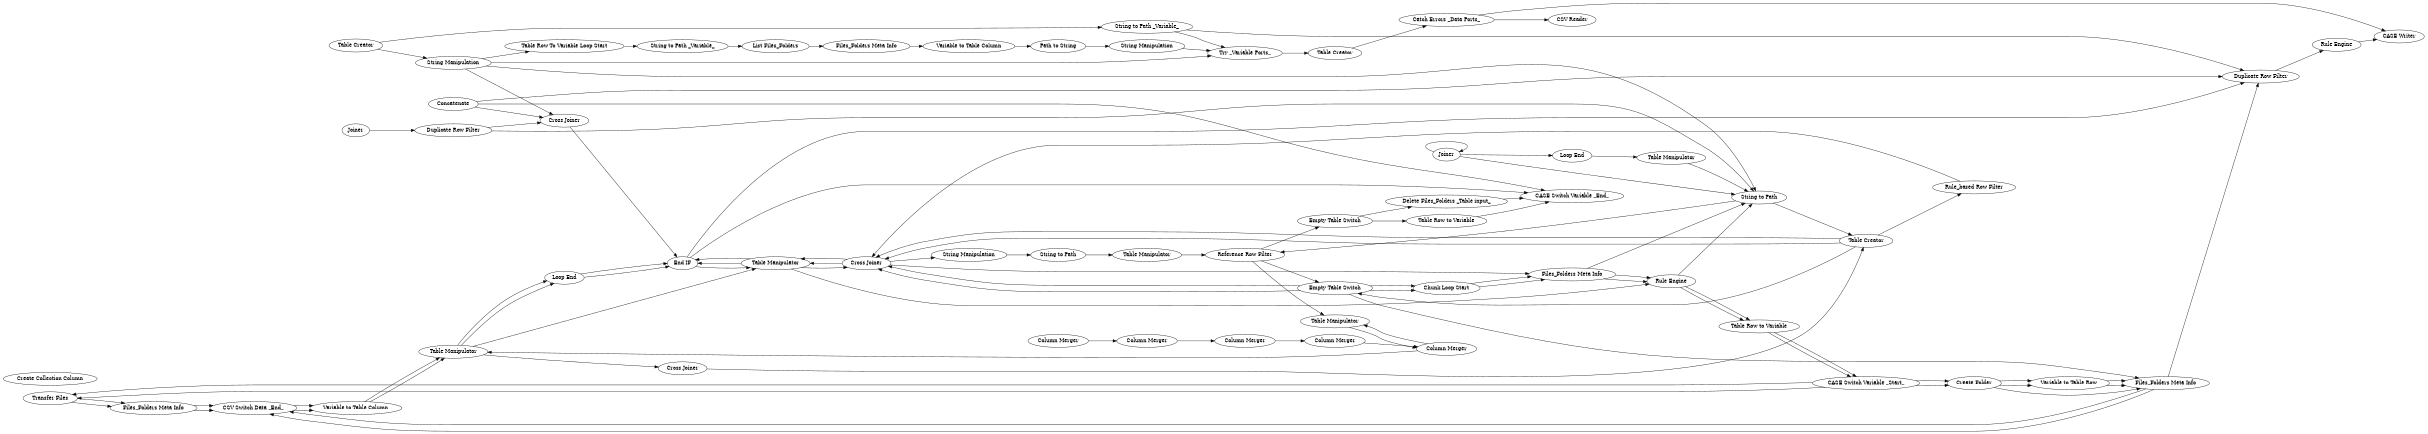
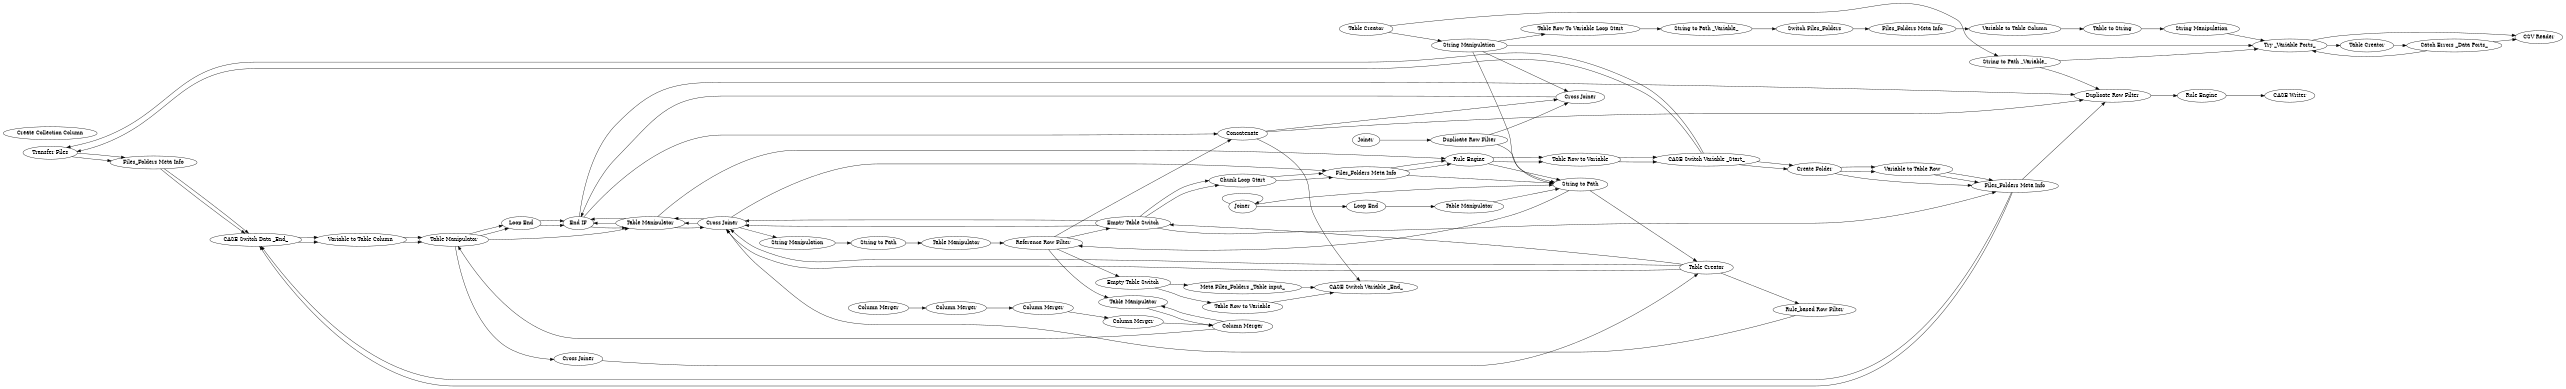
edge "Catch Errors _Data Ports_" -> "CASE Writer": now "Catch Errors _Data Ports_" -> "Try _Variable Ports_"
edge "Try _Variable Ports_" -> "CSV Reader": added
node "List Files_Folders": label "List Files_Folders" -> "Switch Files_Folders"
node "Path to String": label "Path to String" -> "Table to String"
edge "End IF" -> "CASE Switch Variable _End_": now "End IF" -> "Concatenate"
edge "Reference Row Filter" -> "Concatenate": added
node "Delete Files_Folders _Table input_": label "Delete Files_Folders _Table input_" -> "Meta Files_Folders _Table input_"
node "CSV Switch Data _End_": label "CSV Switch Data _End_" -> "CASE Switch Data _End_"
